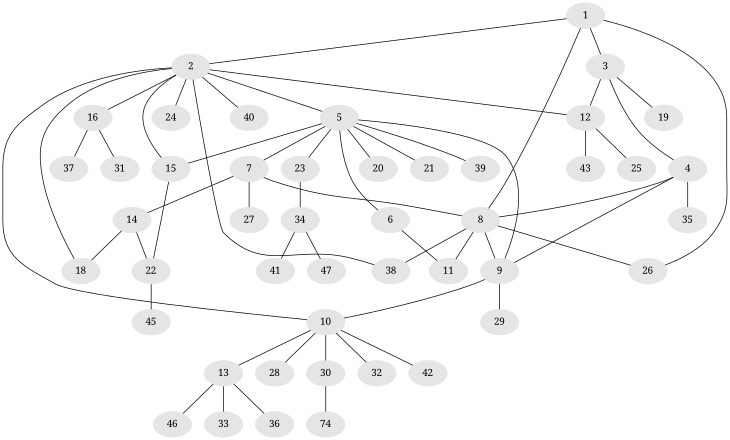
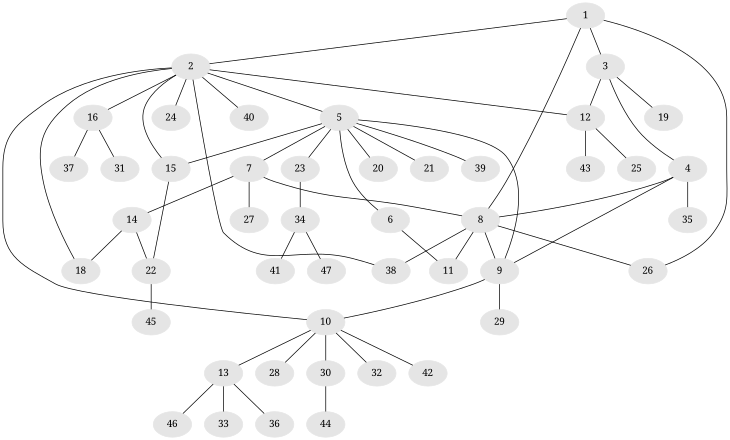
node "74": label "74" -> "44"
